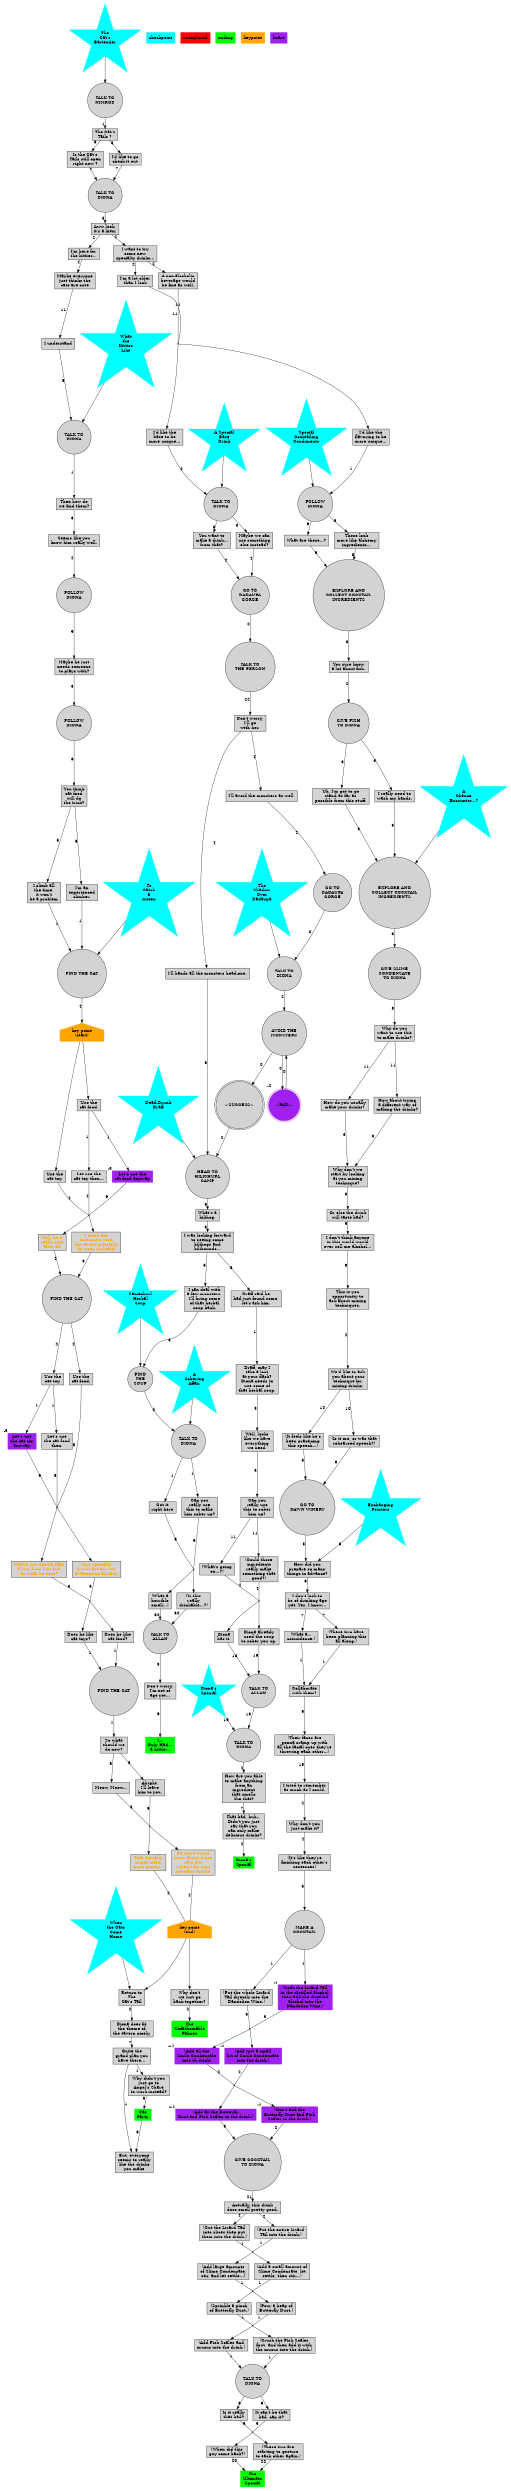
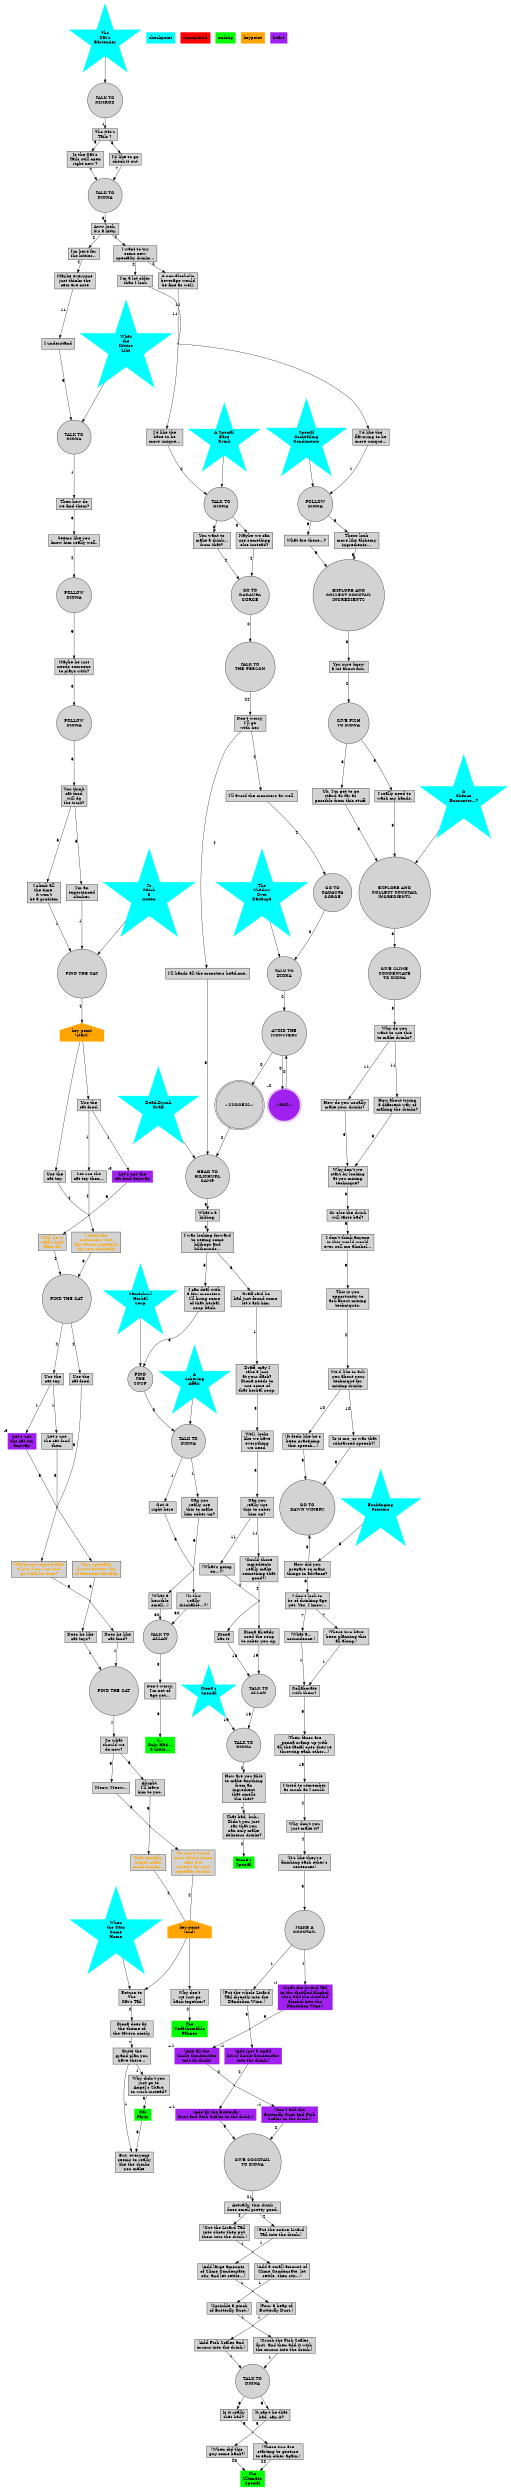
edge "GO TO DAWN WINERY" -> "How did you prepare so many things in advance?": reversed
